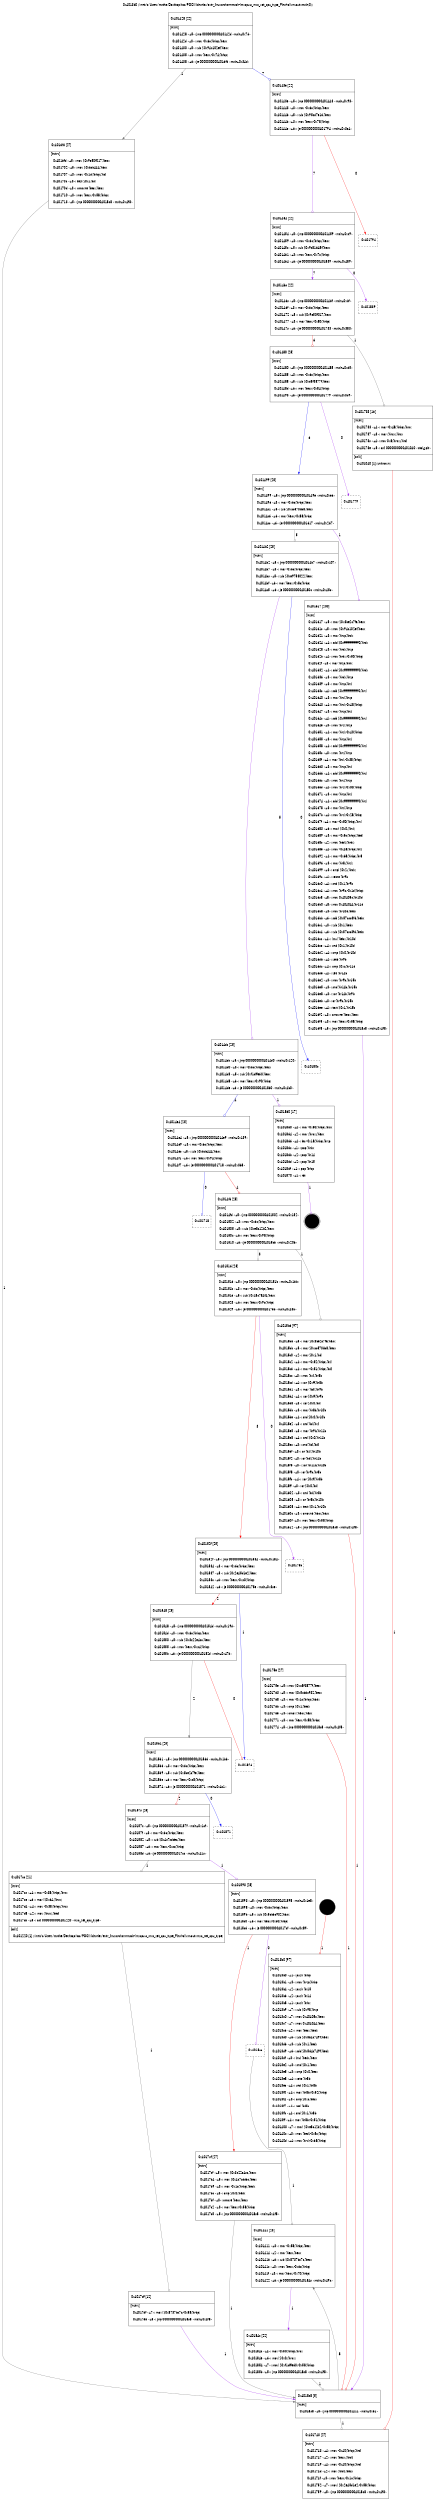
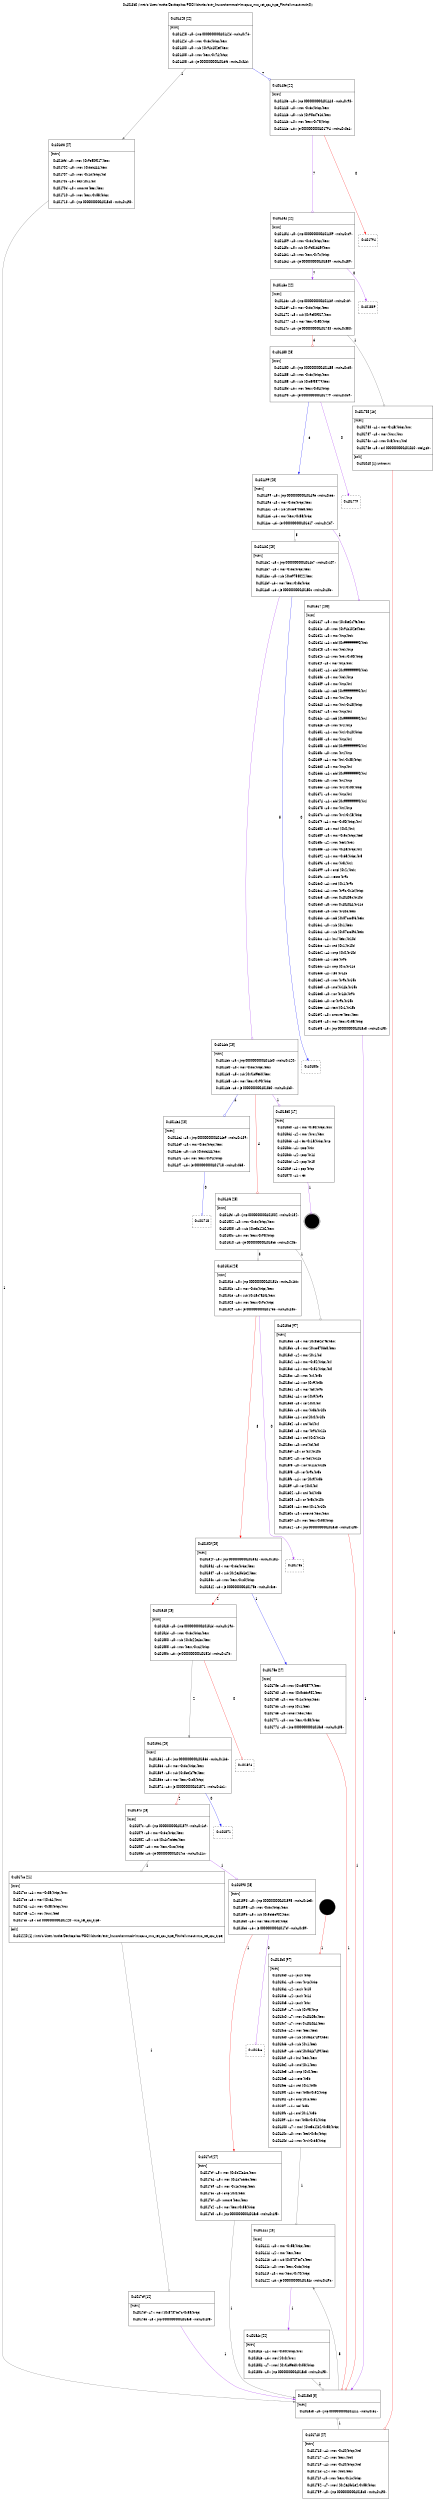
edge "0x4014e4 [25]" -> "0x4014fd [25]": now "0x4014cb [25]" -> "0x4014fd [25]"
edge "0x40152f [25]" -> "0x40182d": now "0x40152f [25]" -> "0x40175e [27]"
edge "0x4015ac" -> "0x401411 [23]": now "0x4013b0 [97]" -> "0x401411 [23]"
edge "0x4018a8 [5]" -> "0x401743 [27]": reversed
